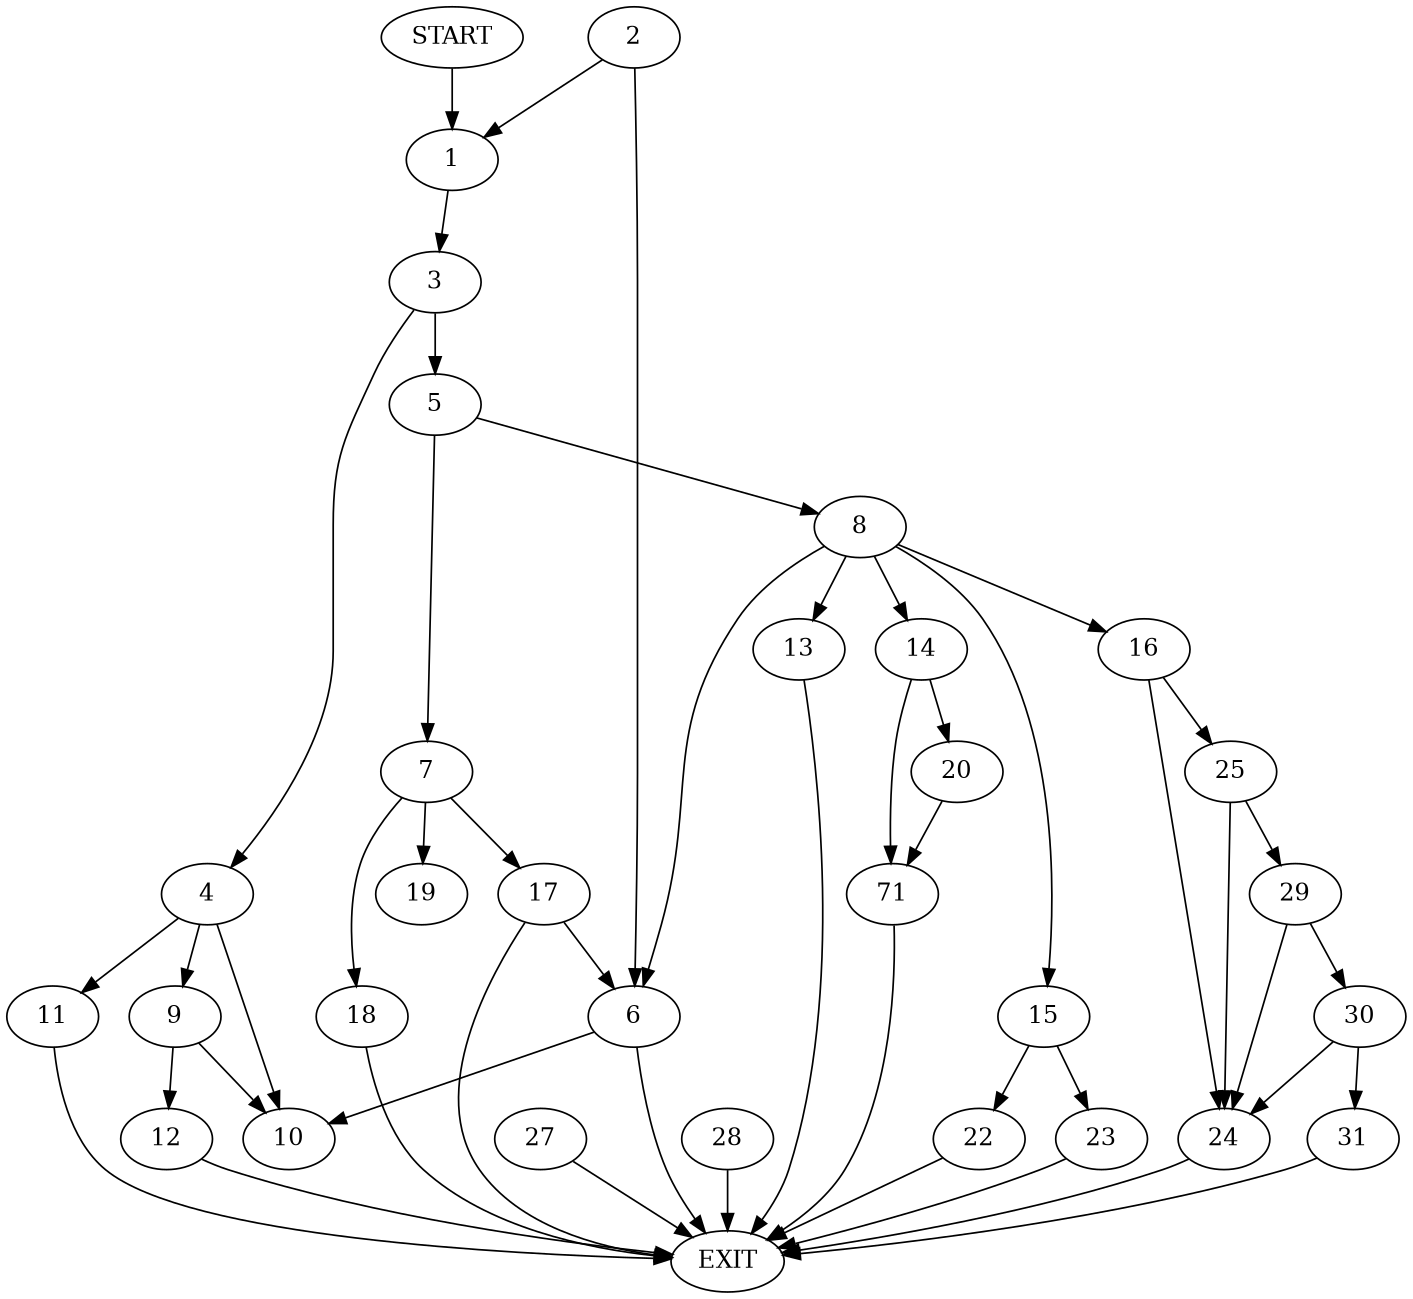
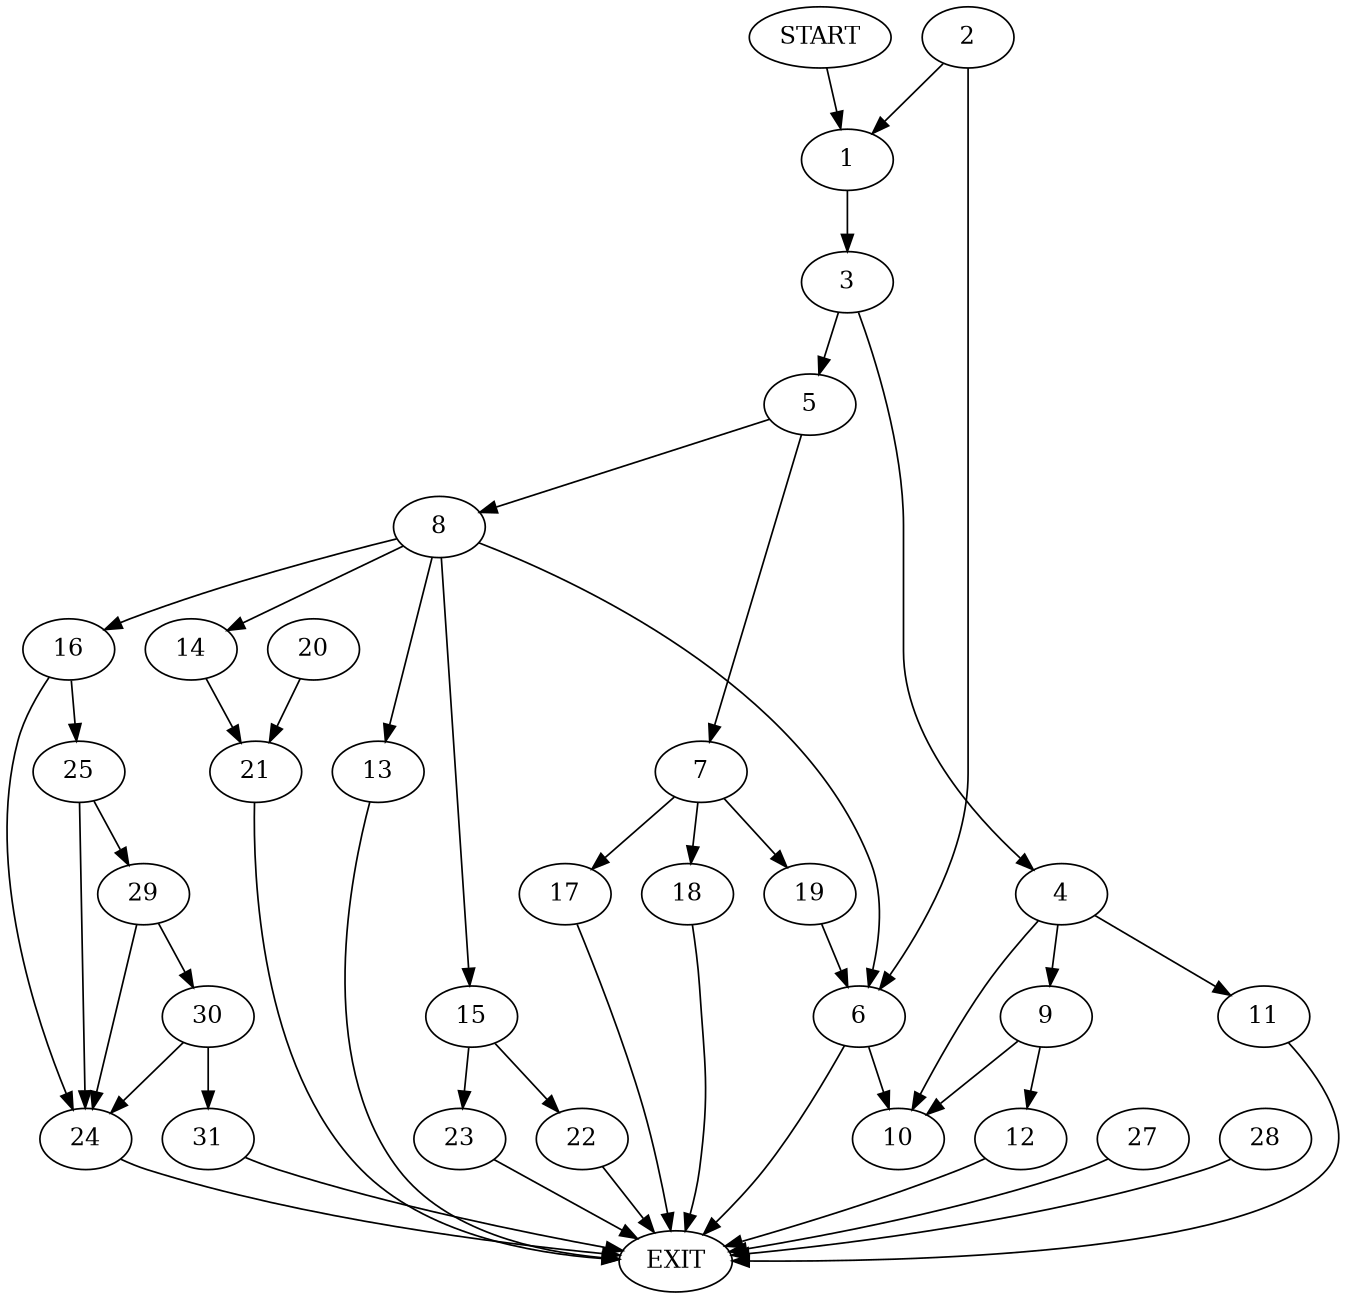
edge "14" -> "20": removed
node "71": label "71" -> "21"
edge "17" -> "6": now "19" -> "6"
